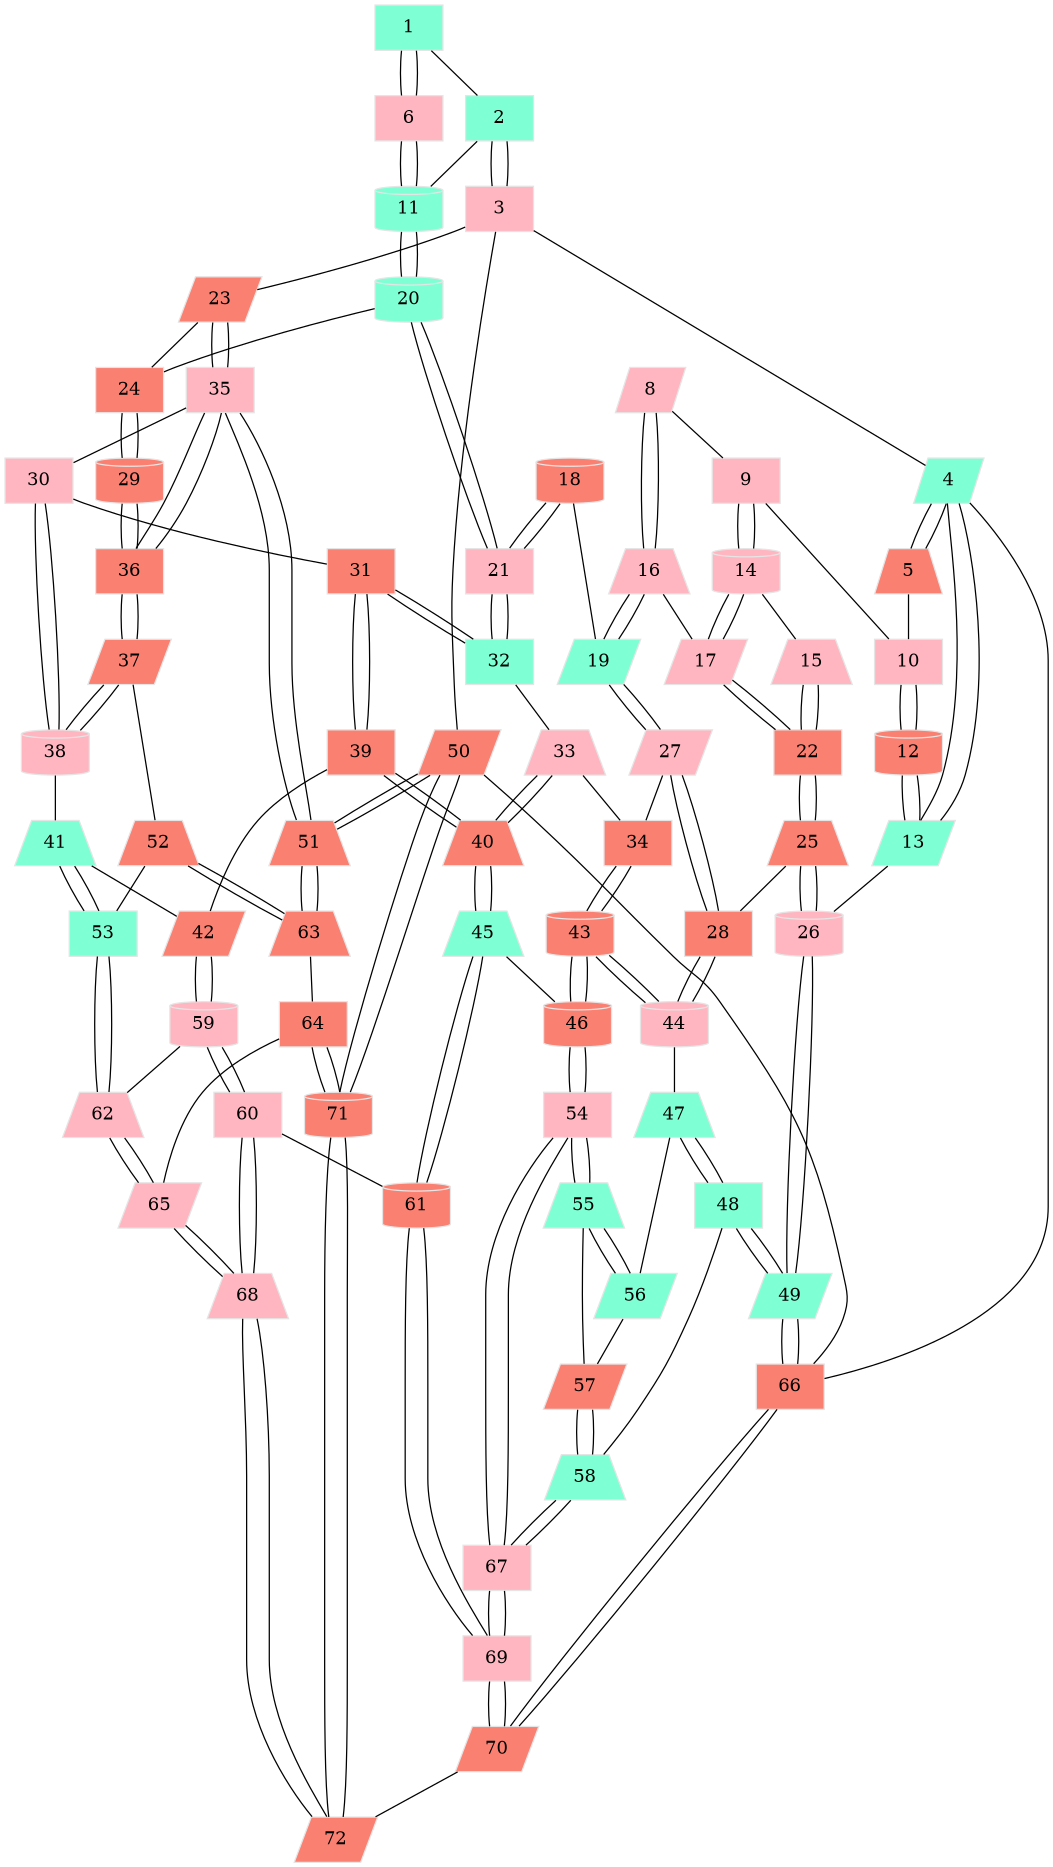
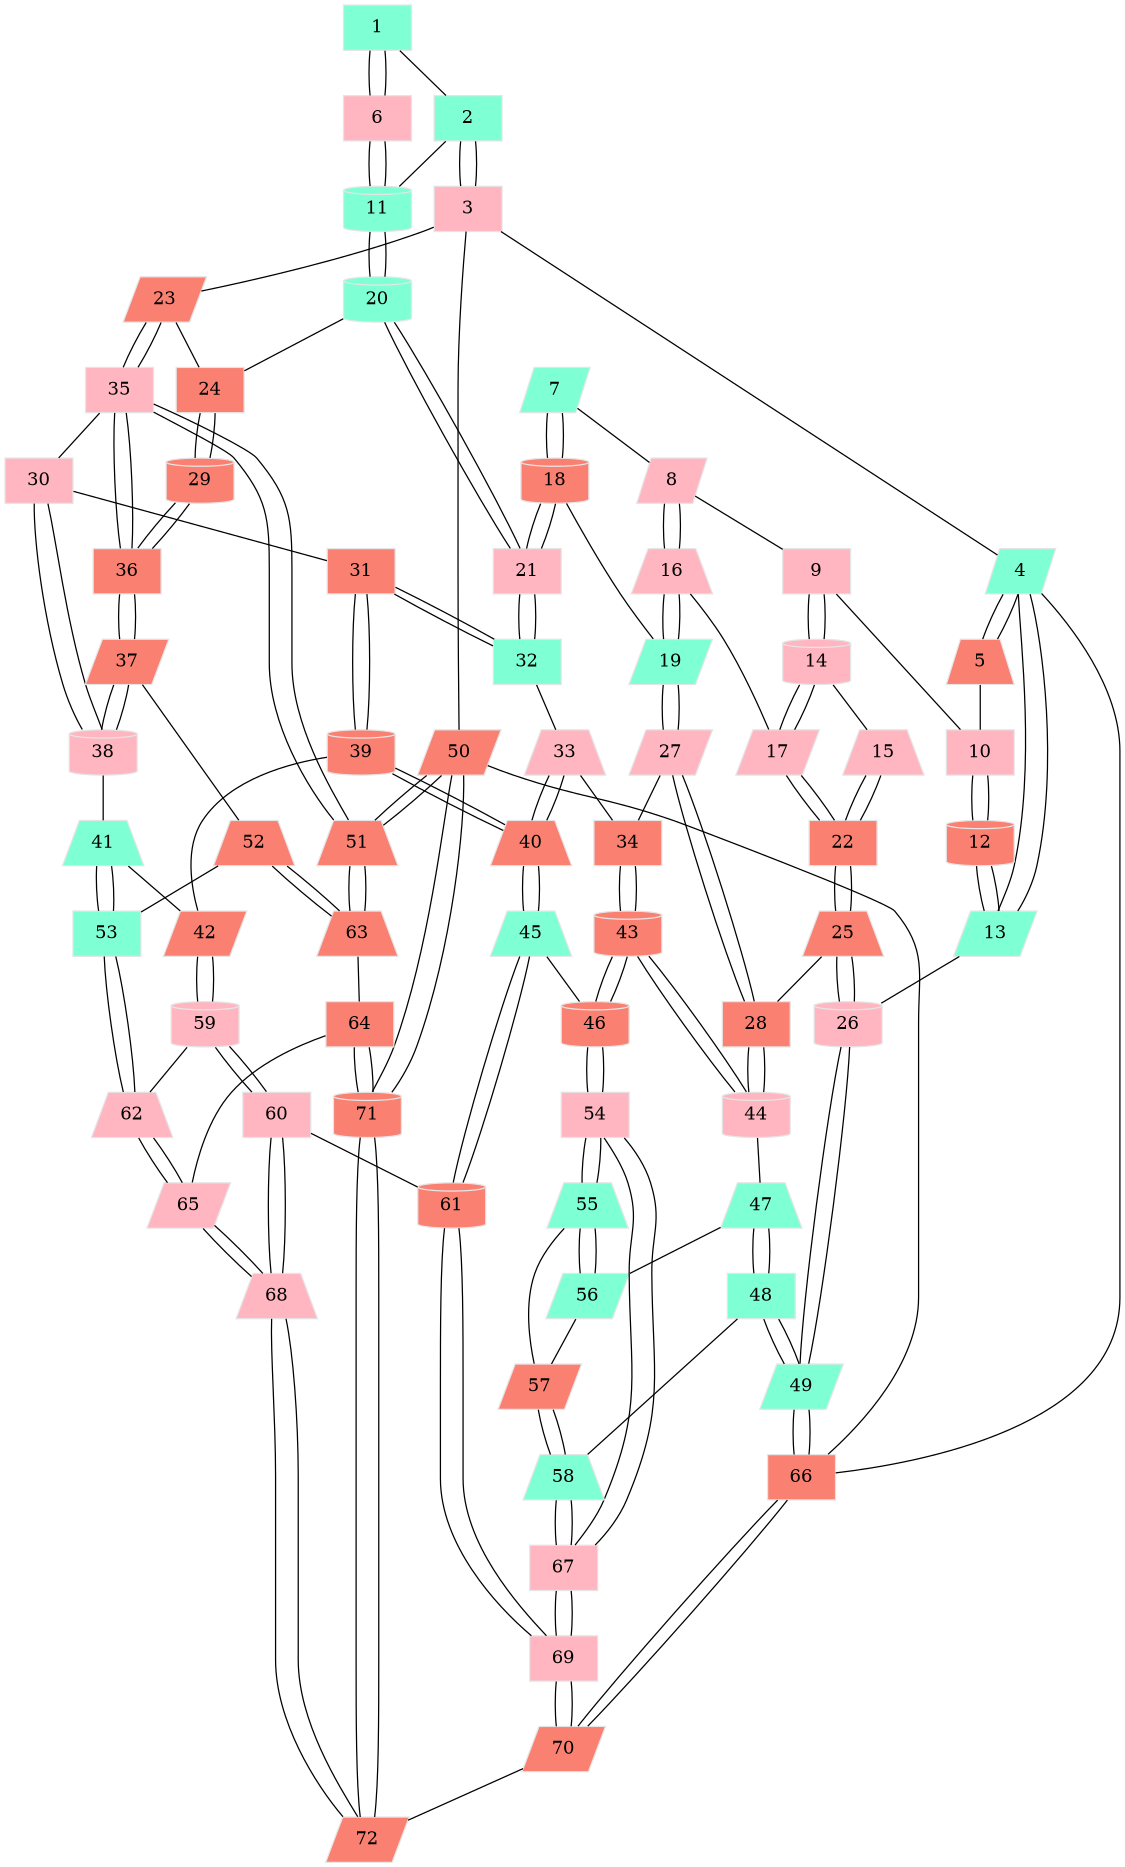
node "7": added
node "39": shape box -> cylinder
